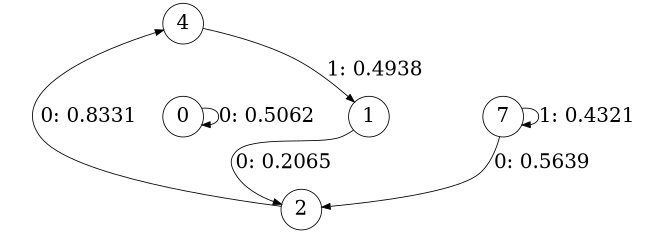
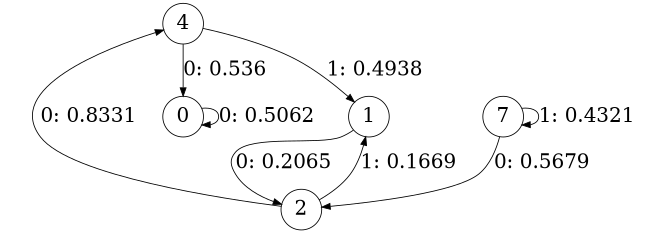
edge "4" -> "0": added, label "0: 0.536"
edge "7" -> "2": label "0: 0.5639   " -> "0: 0.5679   "
edge "2" -> "1": added, label "1: 0.1669"
